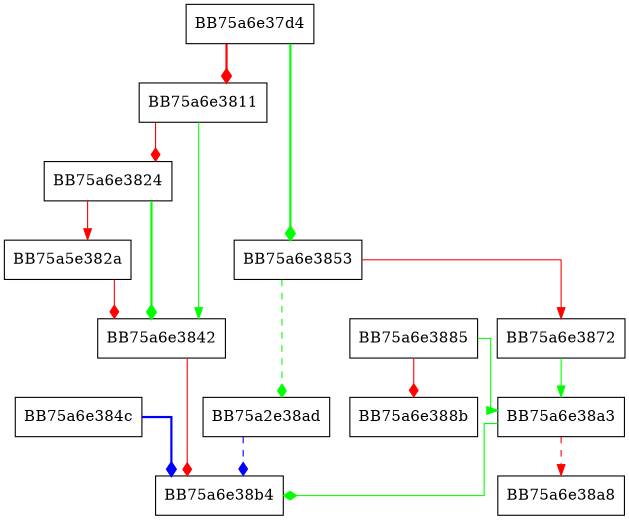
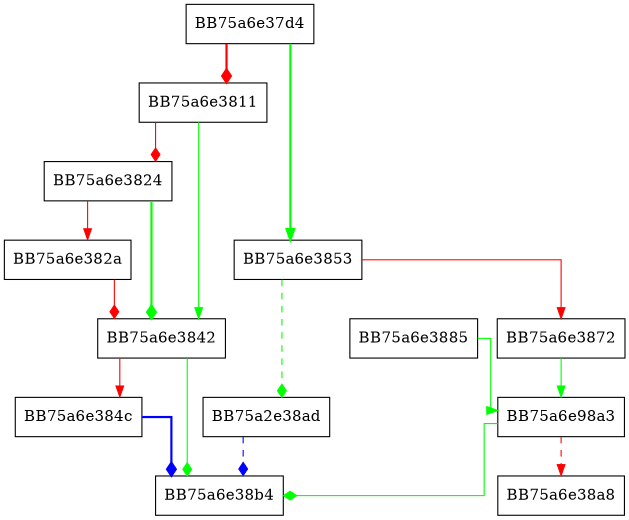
edge "BB75a6e37d4" -> "BB75a6e3853": arrowhead diamond -> normal
node "BB75a5e382a": label "BB75a5e382a" -> "BB75a6e382a"
edge "BB75a6e3842" -> "BB75a6e384c": added
edge "BB75a6e3842" -> "BB75a6e38b4": color red -> green
node "BB75a6e388b": removed
node "BB75a6e38a3": label "BB75a6e38a3" -> "BB75a6e98a3"
